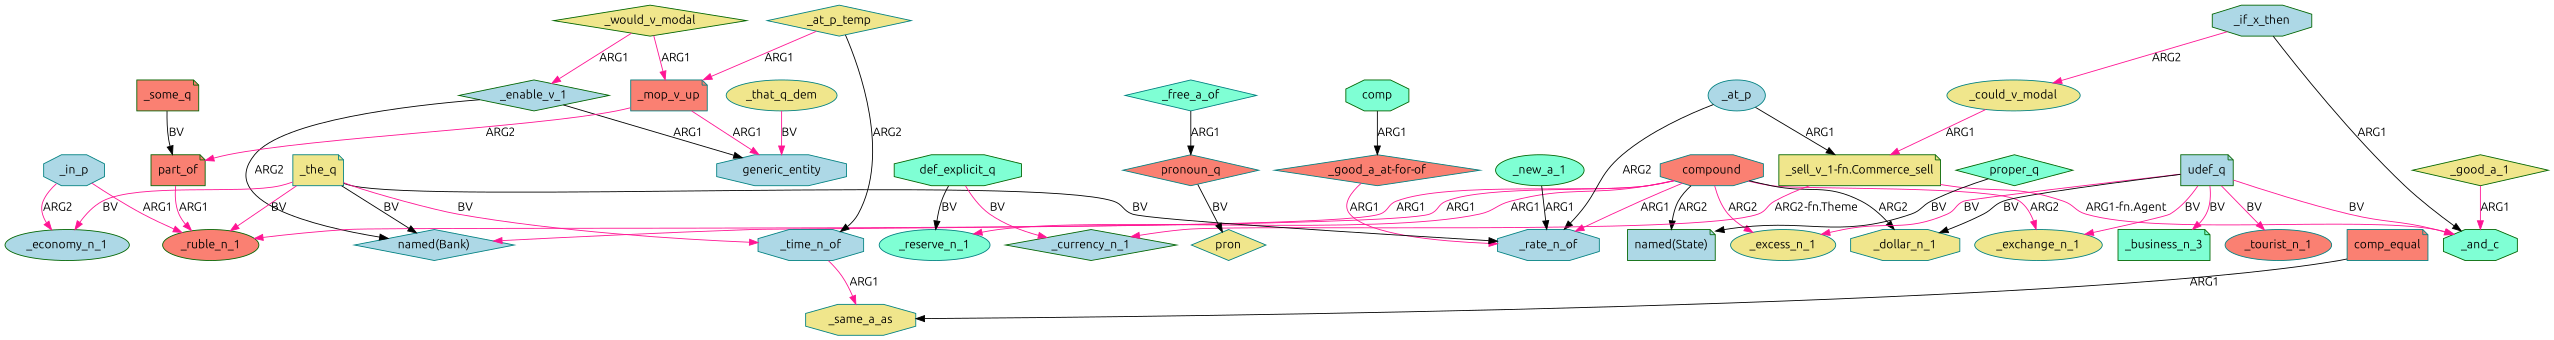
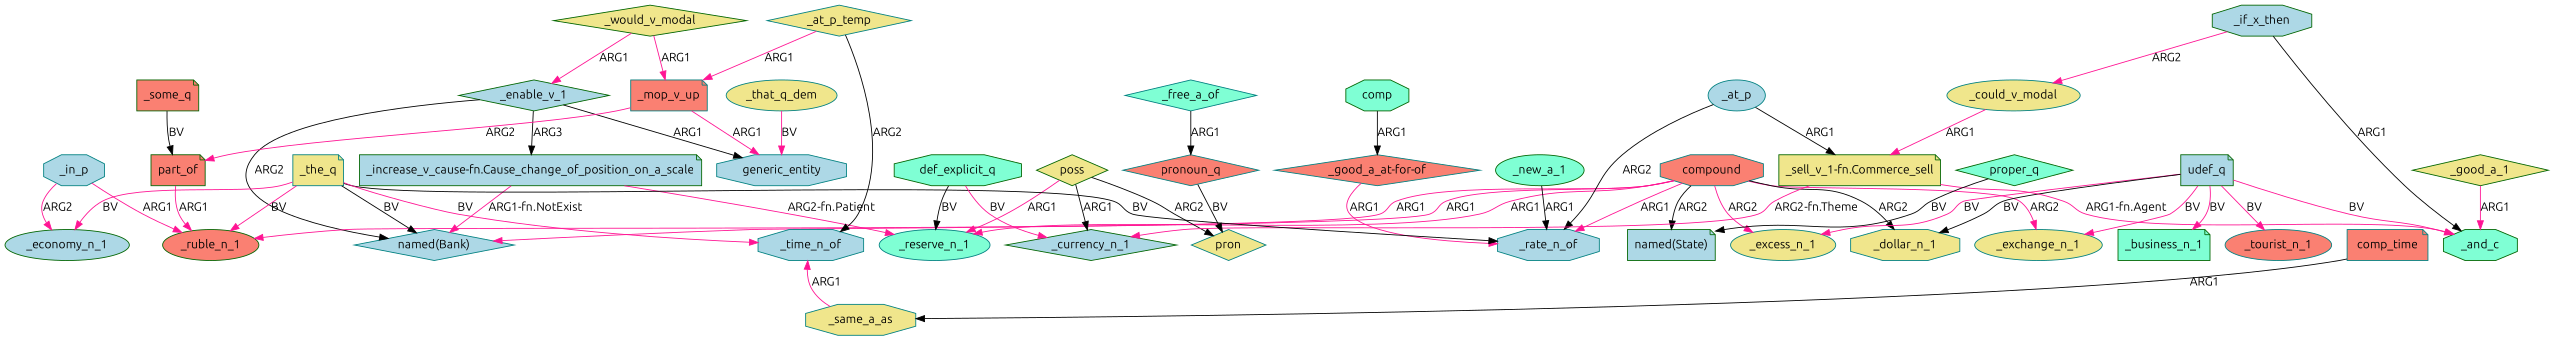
node "_increase_v_cause-fn.Cause_change_of_position_on_a_scale": added
node "poss": added
node "_business_n_3": label "_business_n_3" -> "_business_n_1"
node "comp_equal": label "comp_equal" -> "comp_time"
edge "_time_n_of" -> "_same_a_as": reversed
